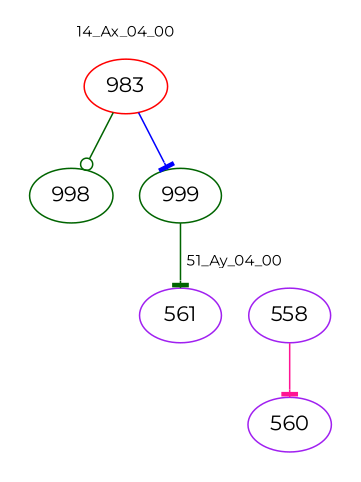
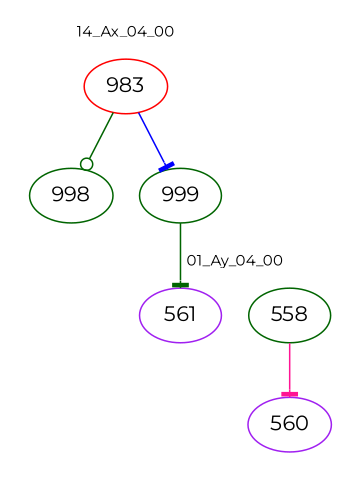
cluster "51_Ay_04_00": label "51_Ay_04_00" -> "01_Ay_04_00"
node "558": color purple -> darkgreen
